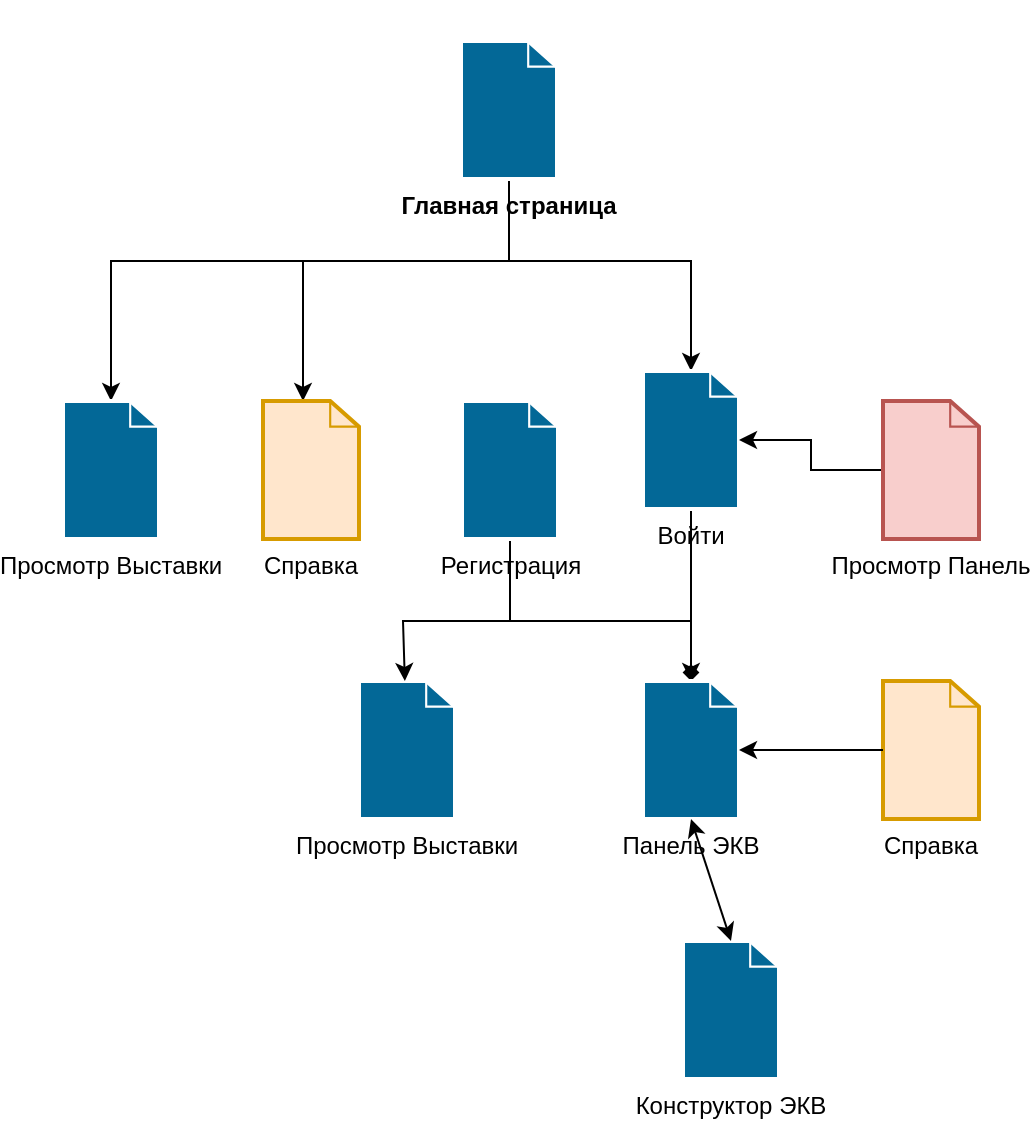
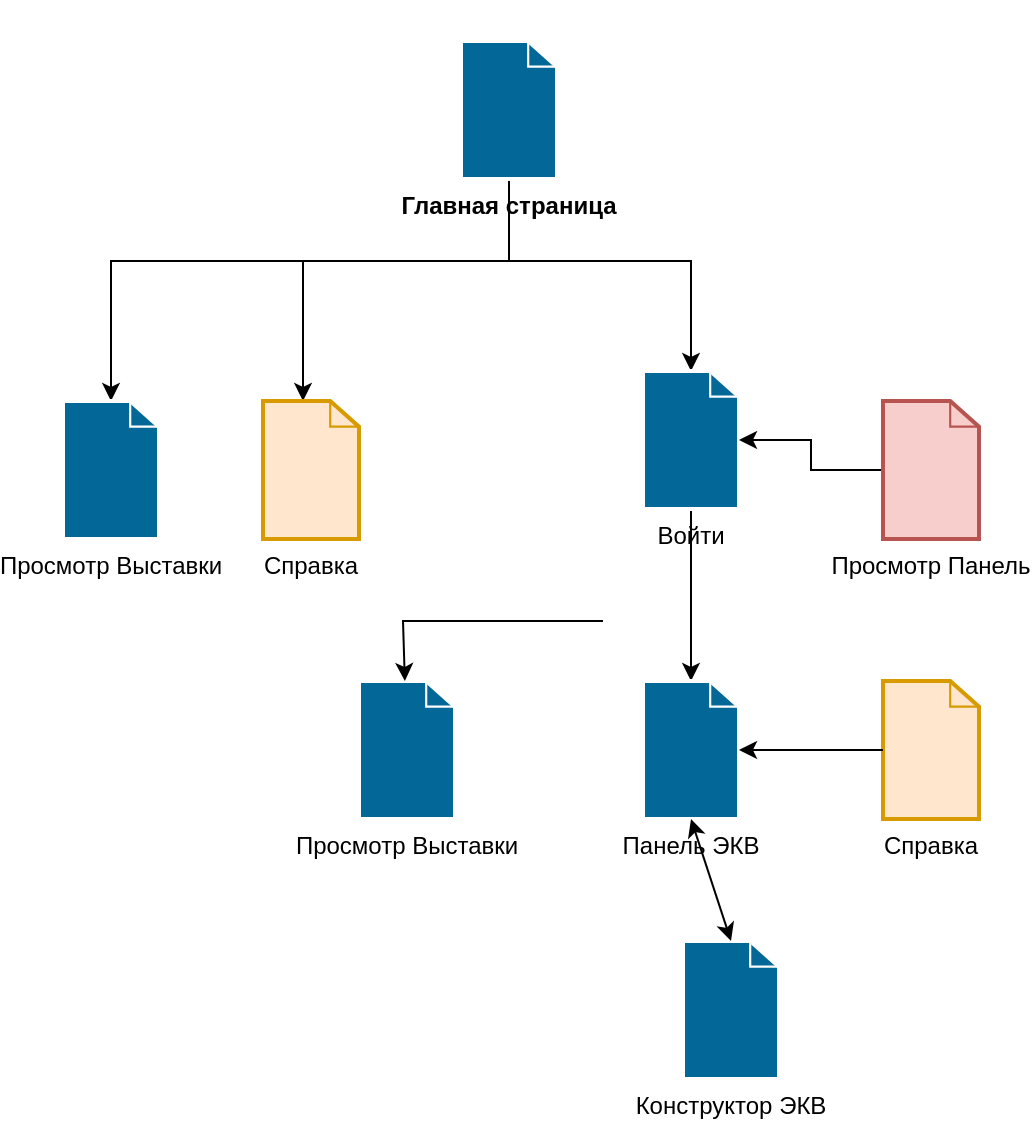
node "Регистрация": removed
edge "Войти" -> "Панель ЭКВ": arrowhead diamond -> classic
edge "Регистрация" -> "Панель ЭКВ": removed
